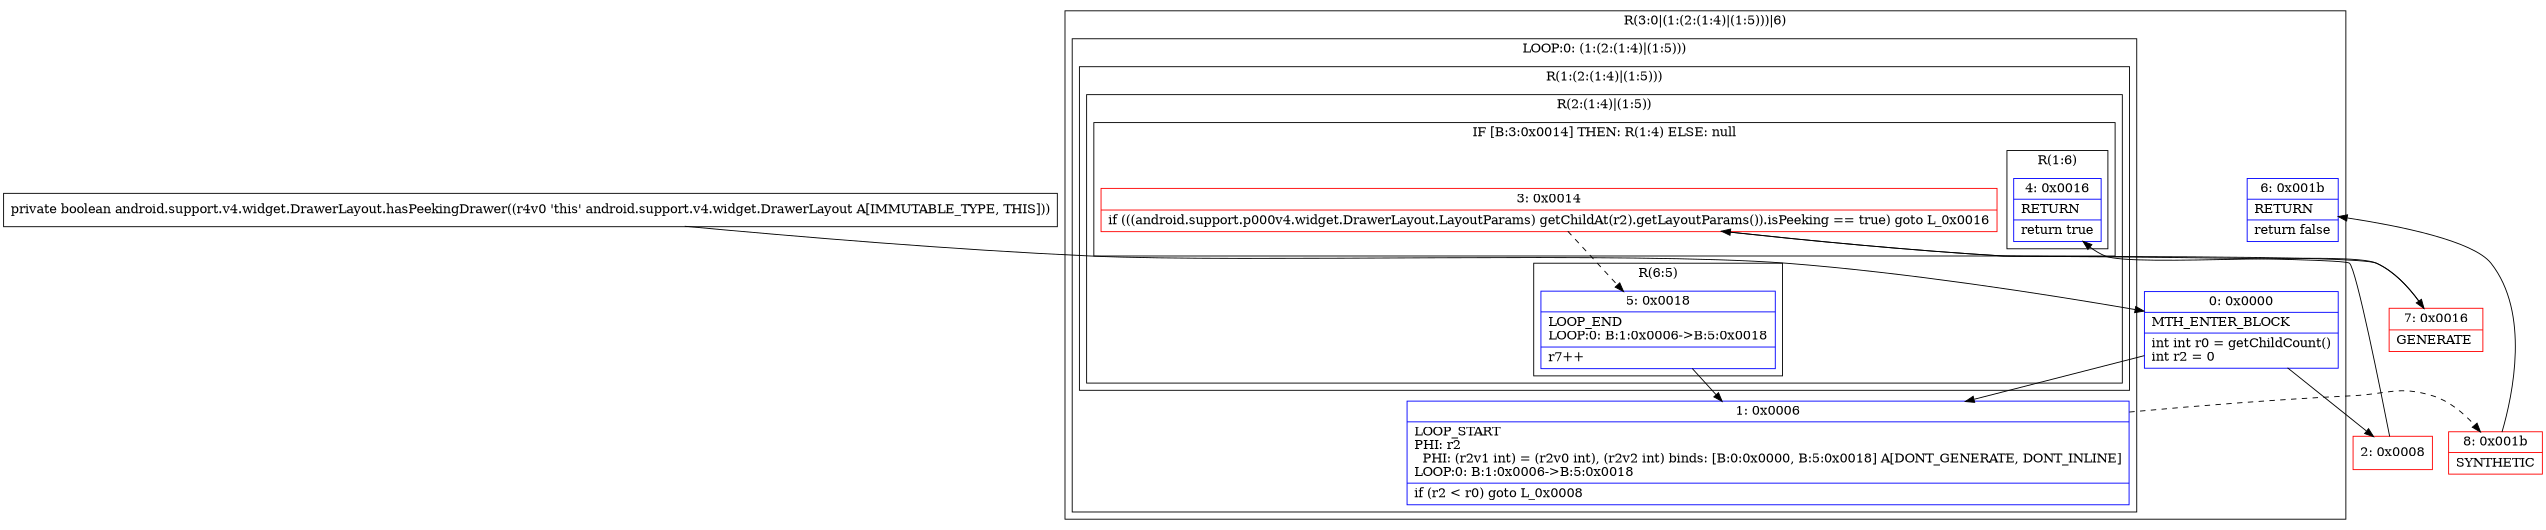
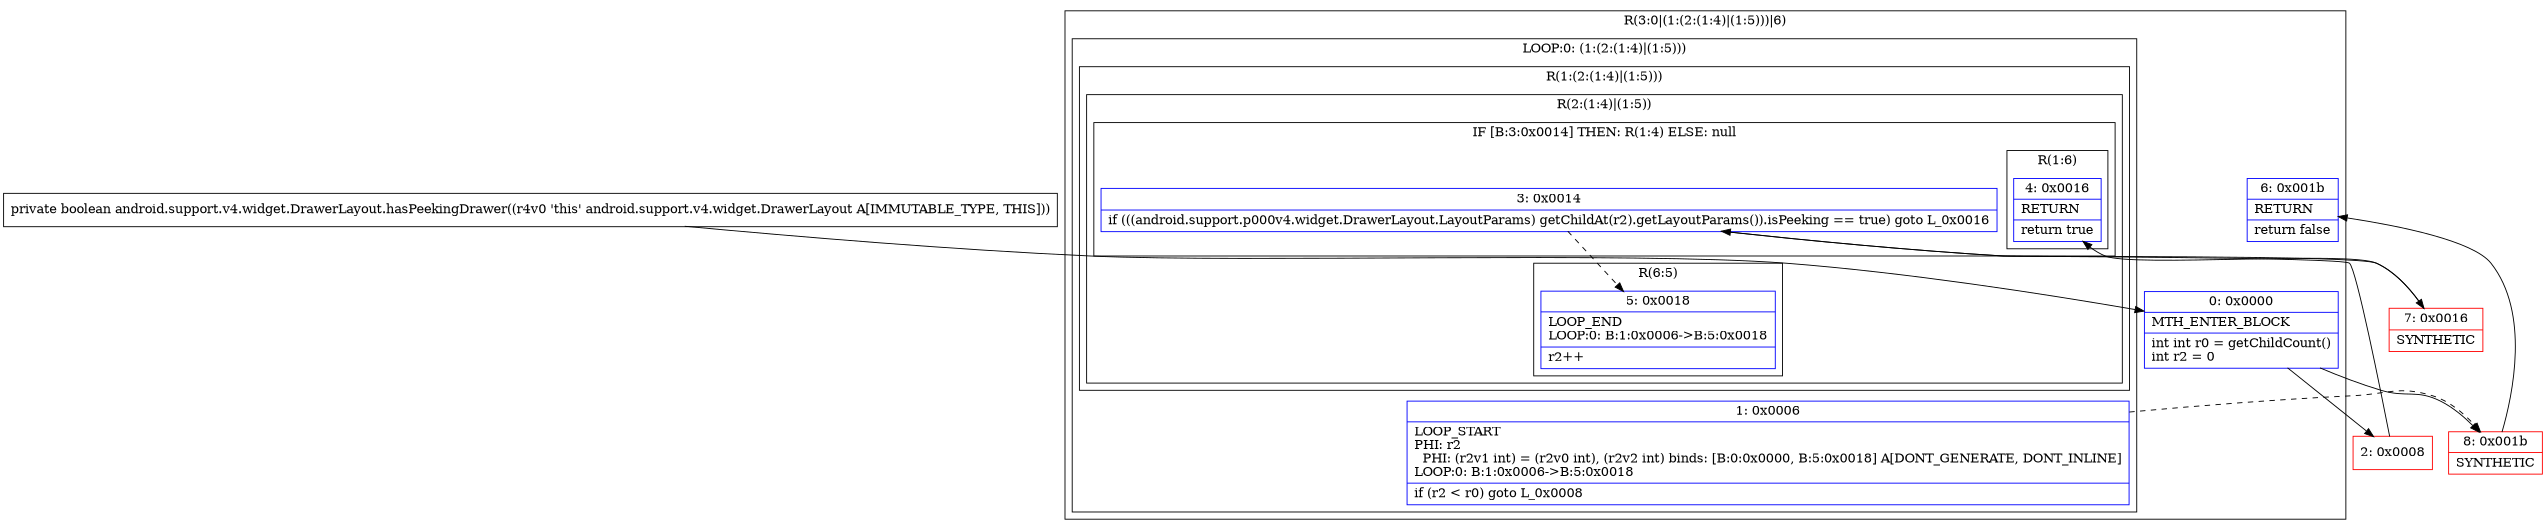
node "3: 0x0014": color red -> blue
node "7: 0x0016": text "GENERATE" -> "SYNTHETIC"
node "5: 0x0018": text "r7++" -> "r2++"
edge "0: 0x0000" -> "1: 0x0006": now "0: 0x0000" -> "8: 0x001b"
edge "5: 0x0018" -> "1: 0x0006": removed
